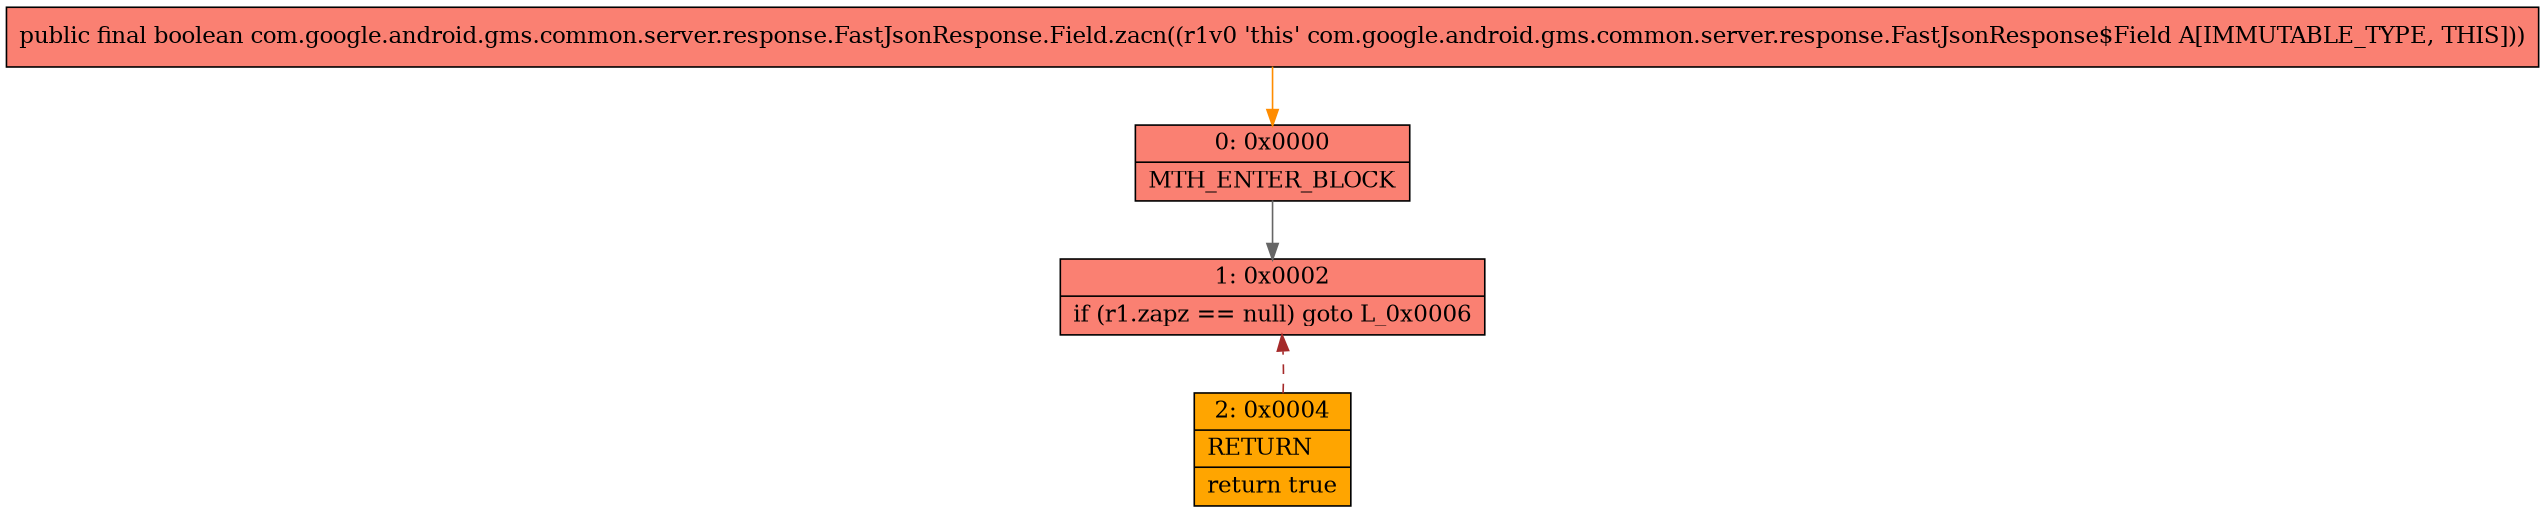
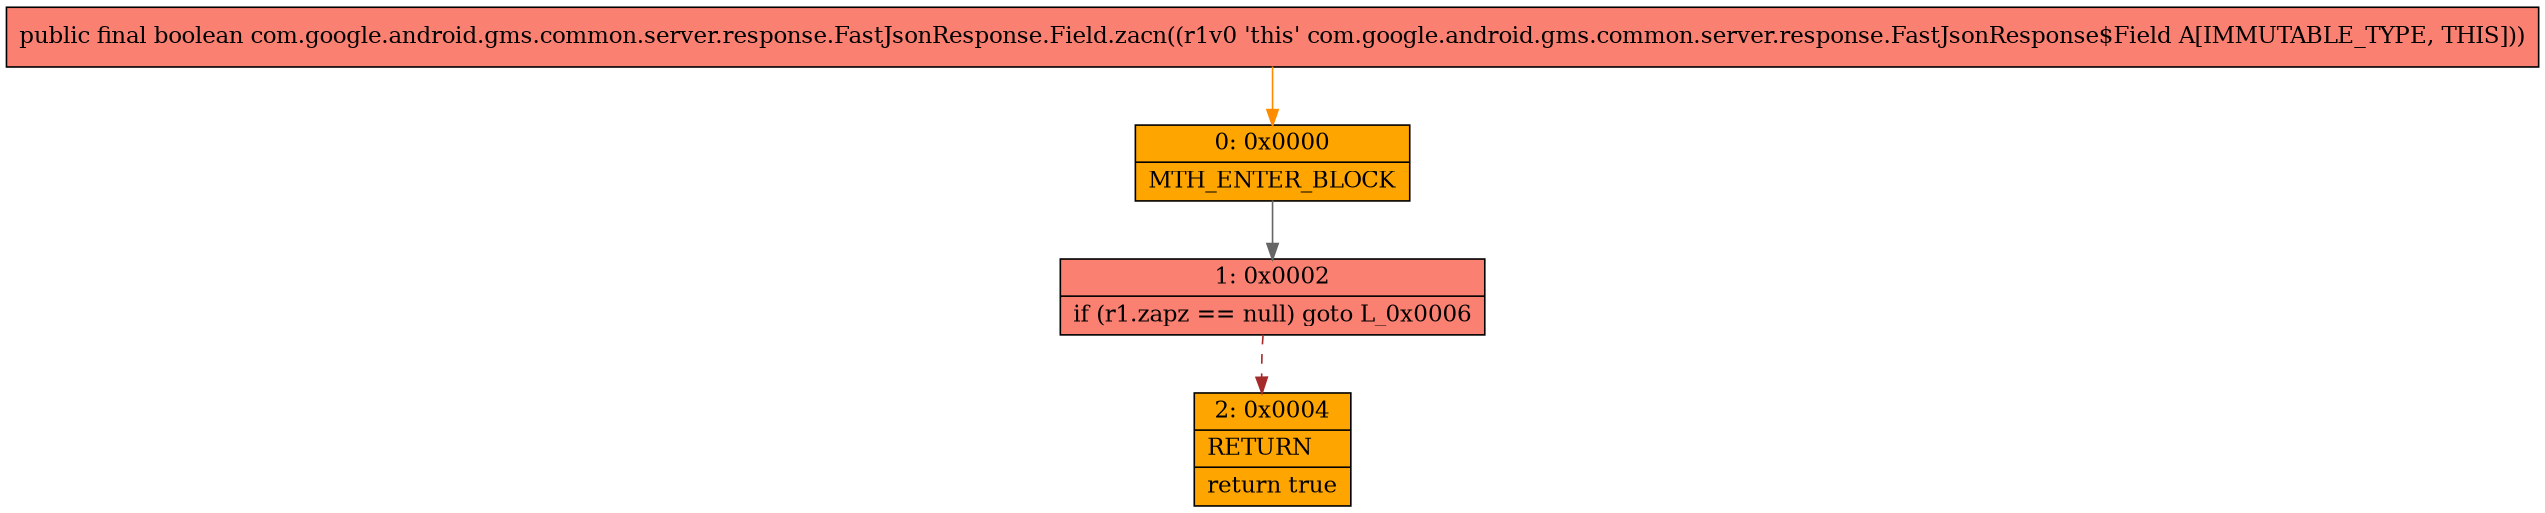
node "0: 0x0000": fillcolor salmon -> orange
edge "2: 0x0004" -> "1: 0x0002": reversed
